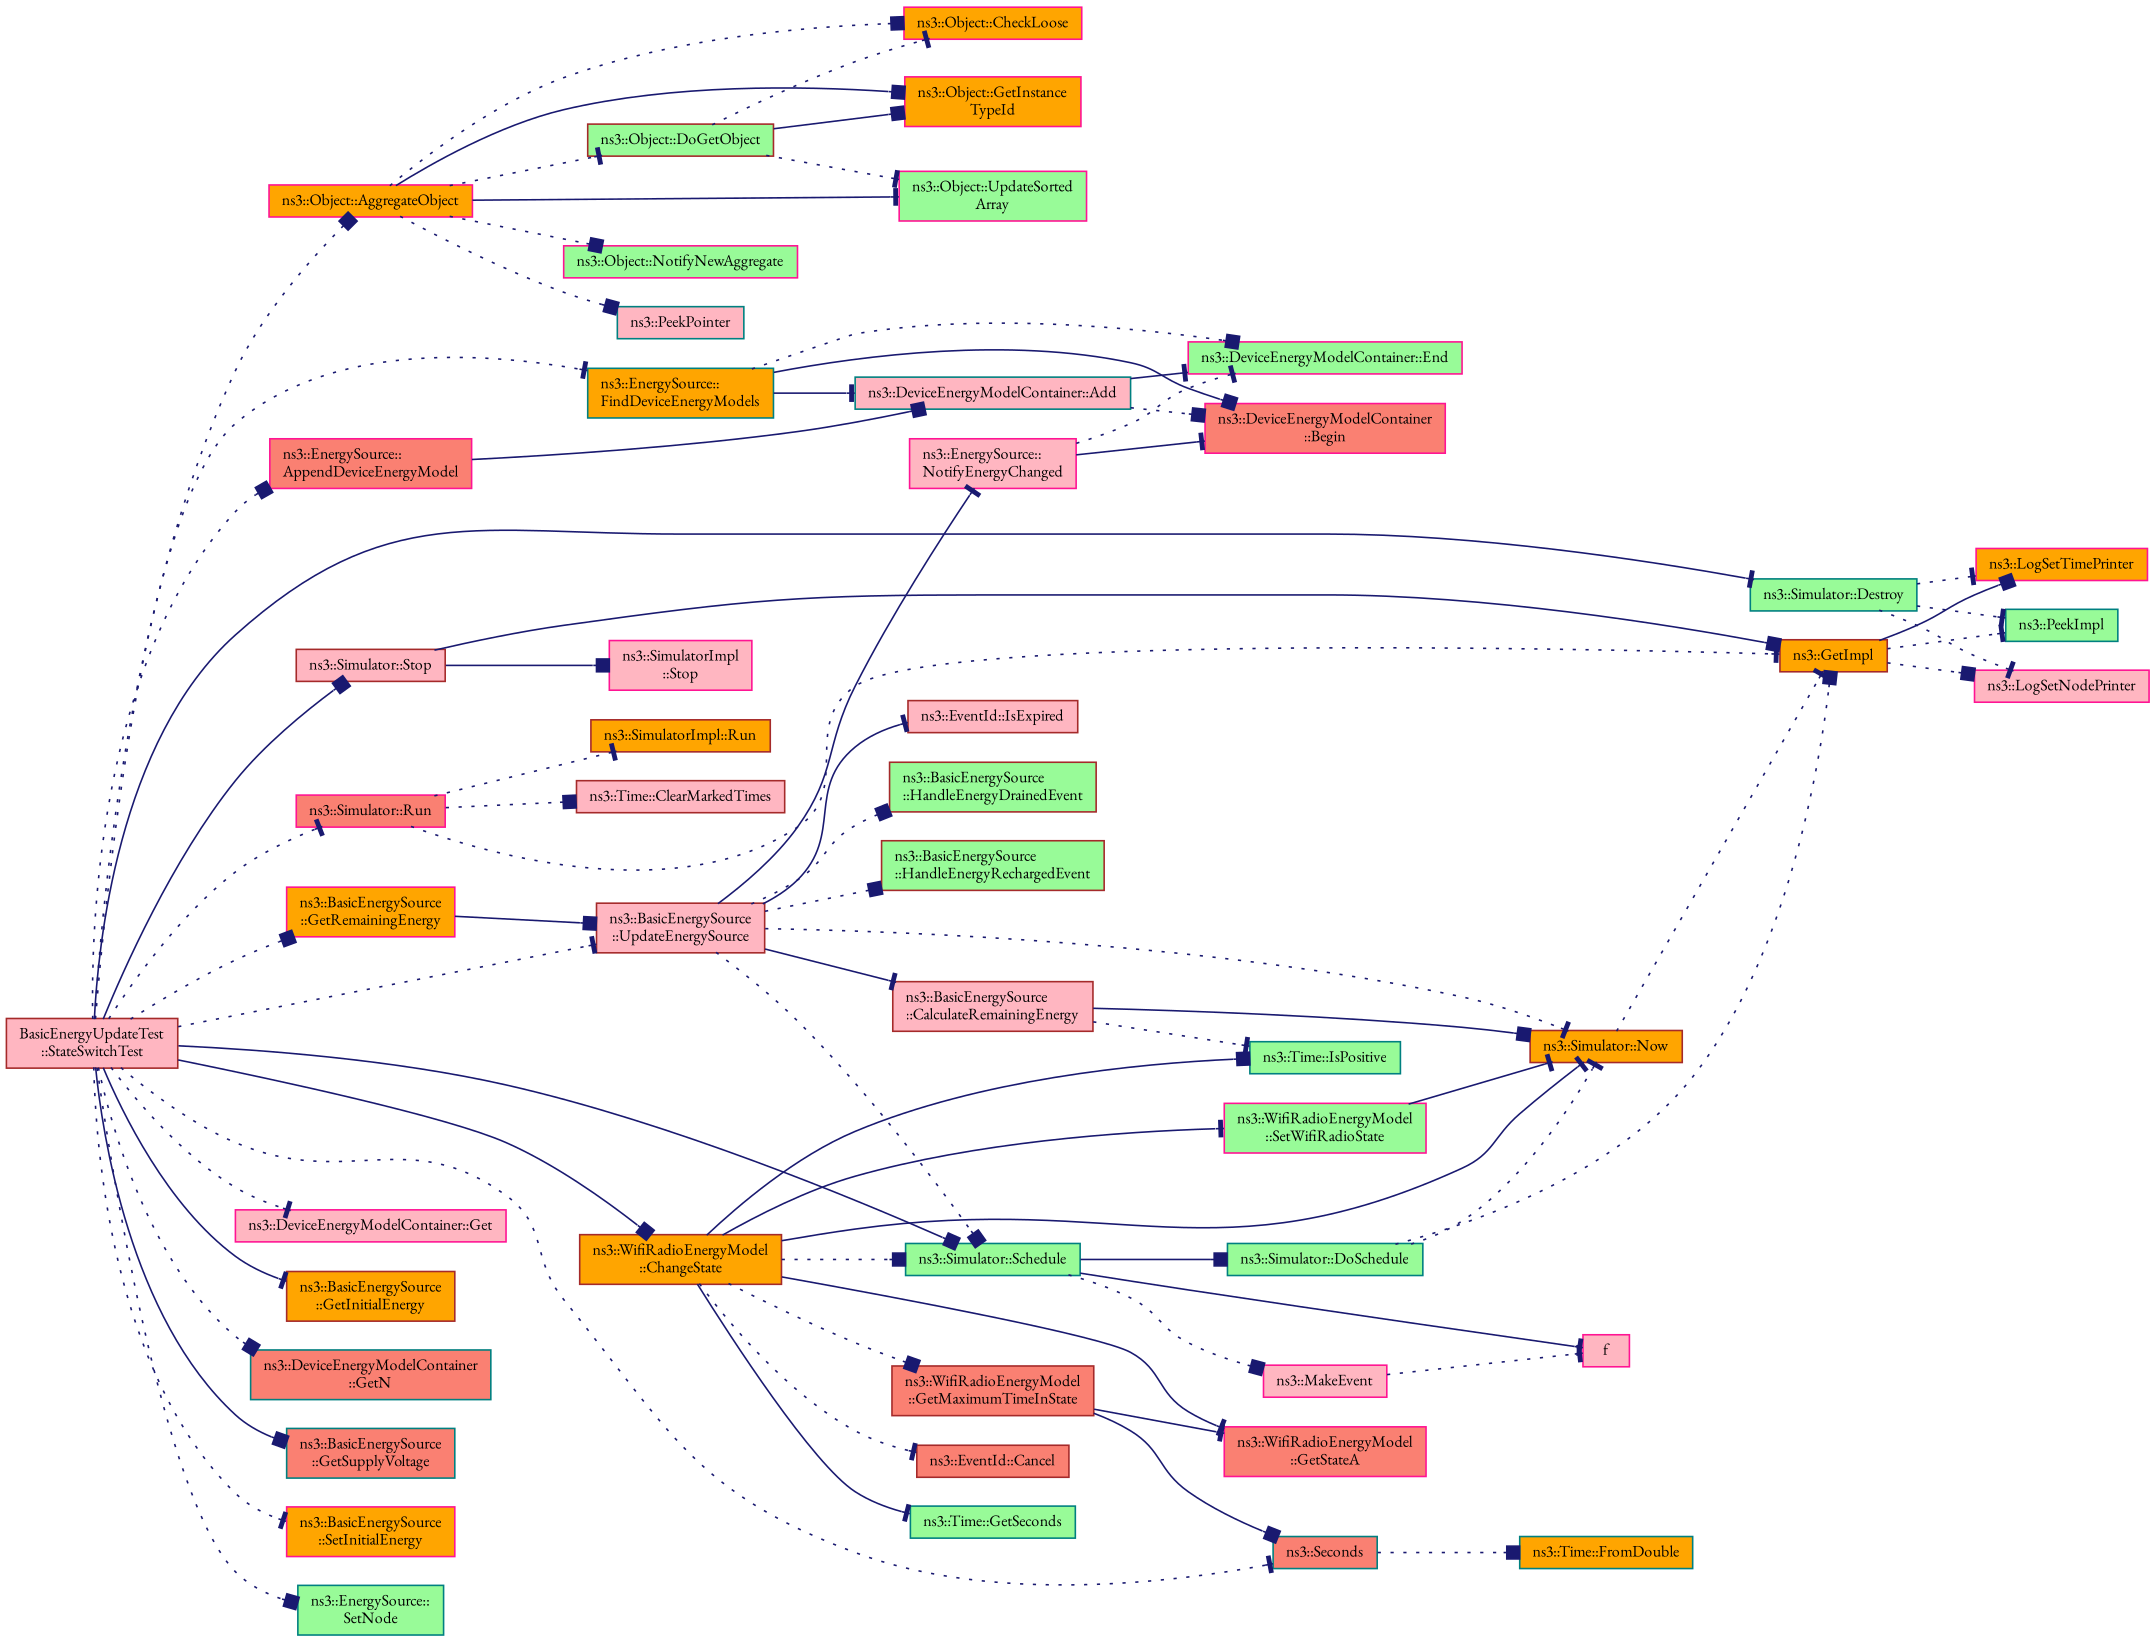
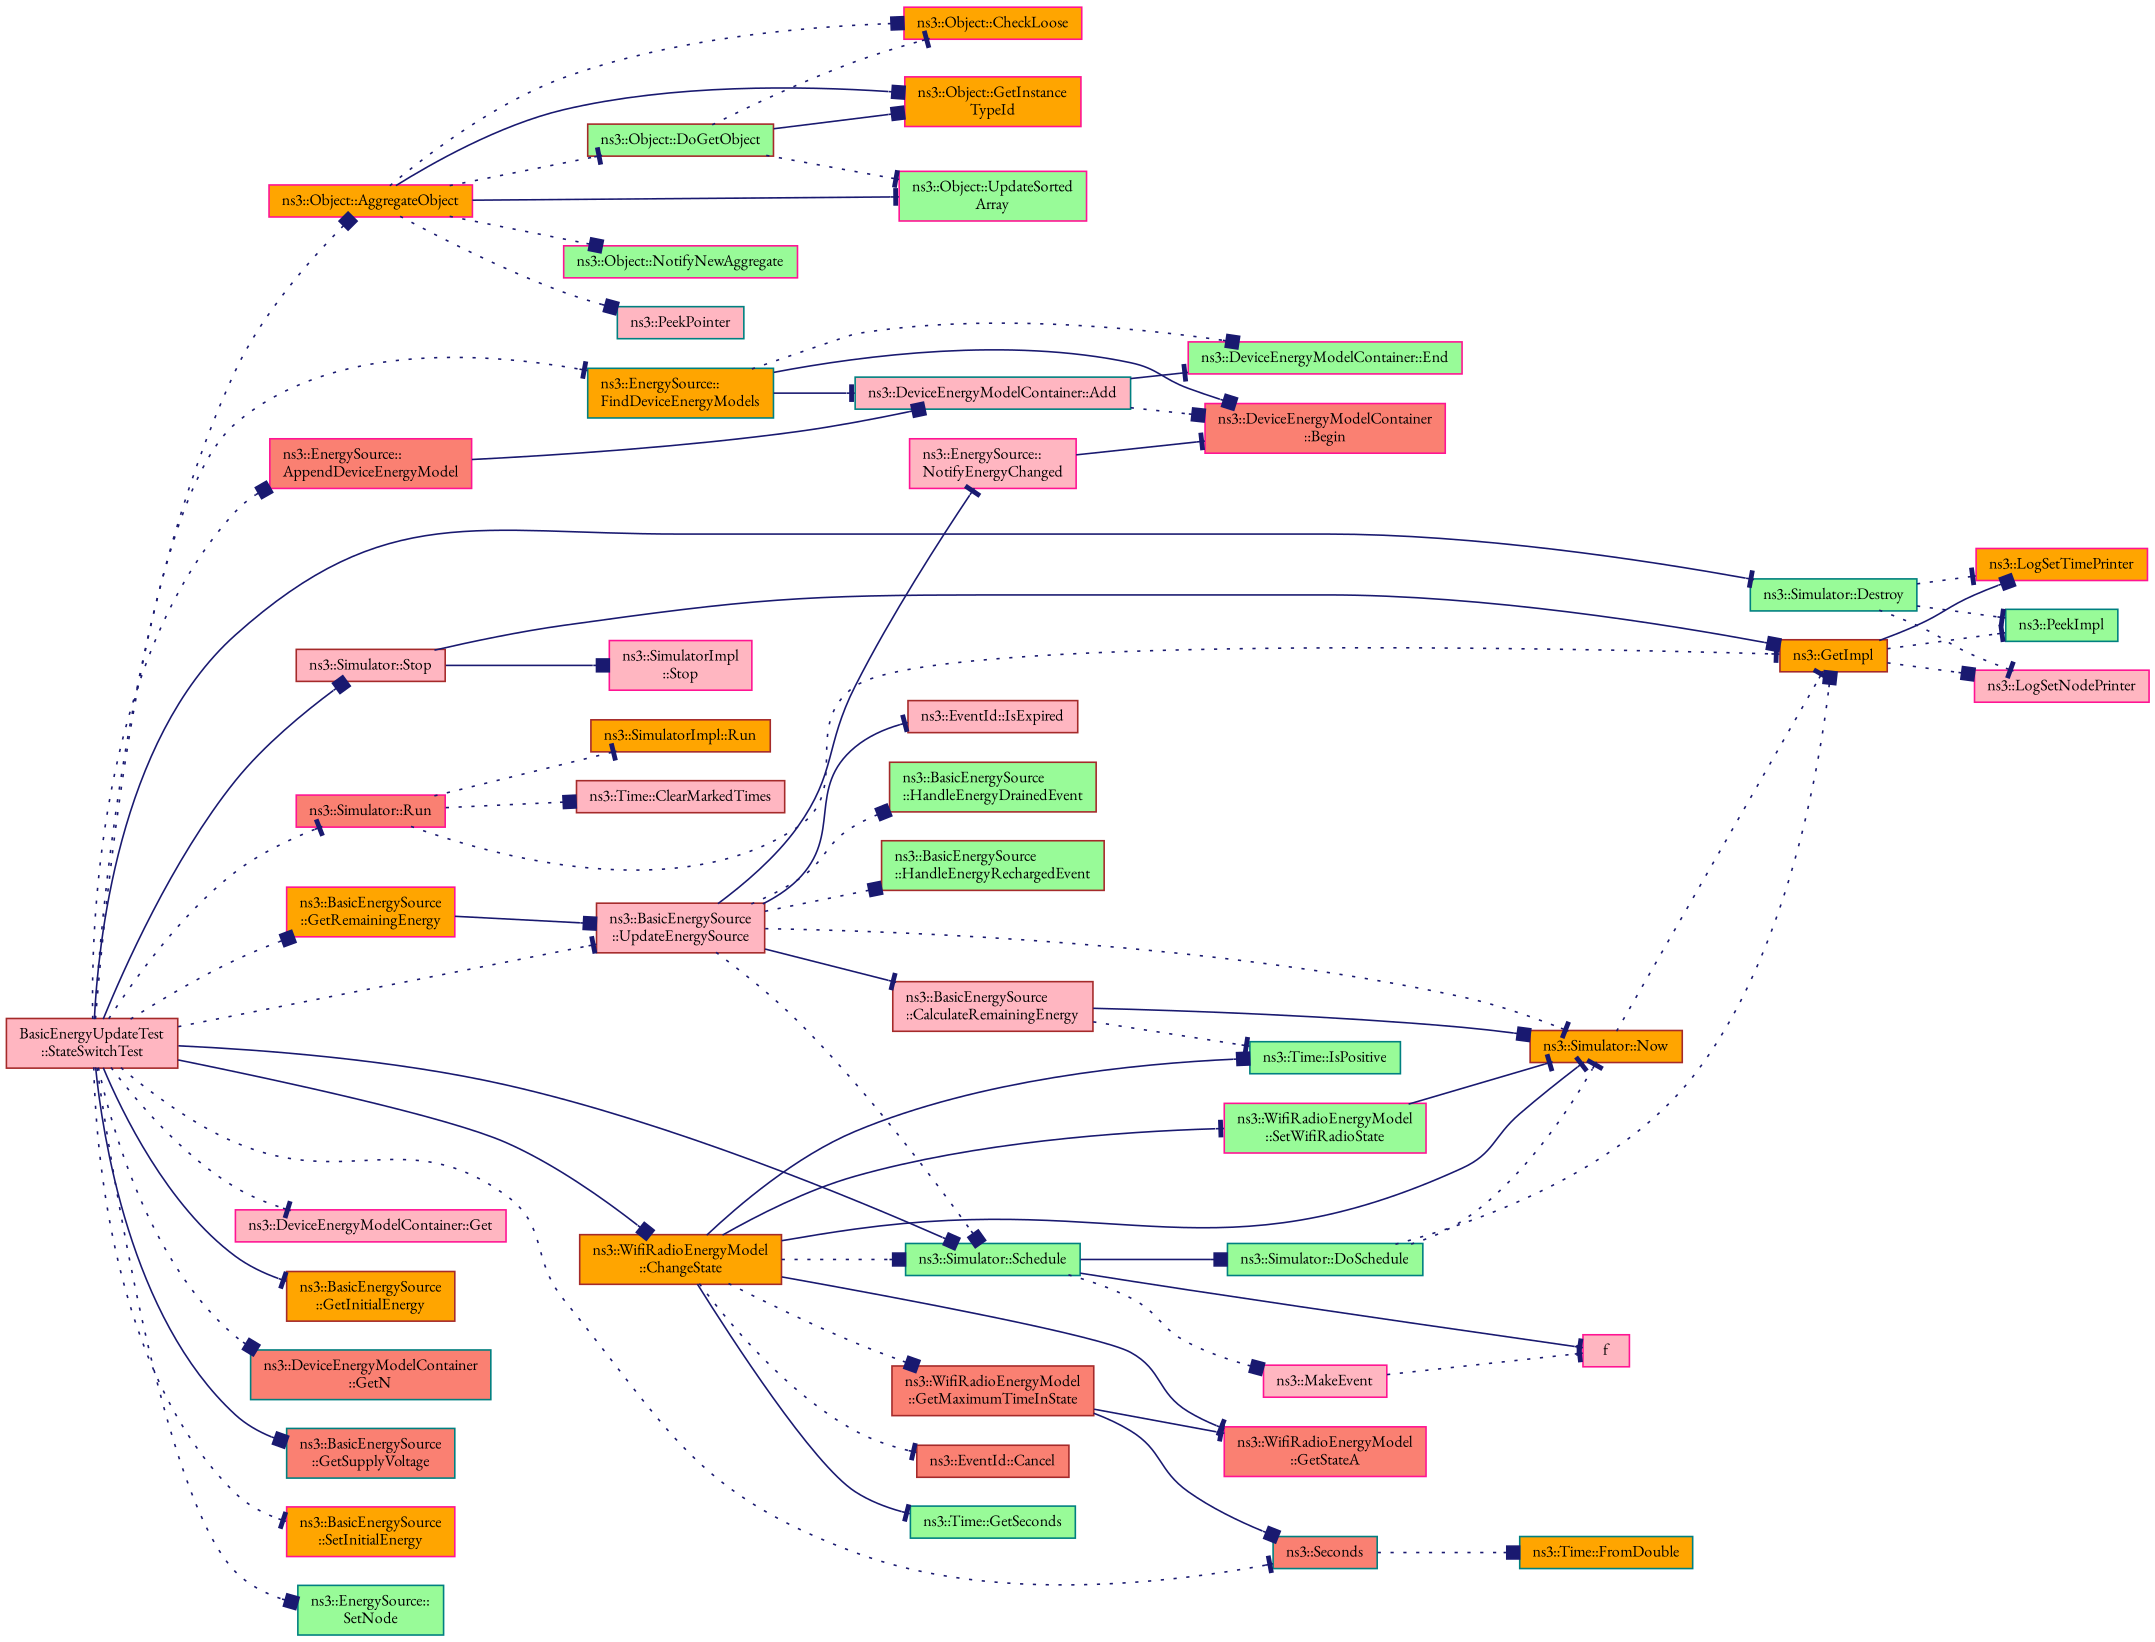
edge "ns3::EnergySource:: NotifyEnergyChanged" -> "ns3::DeviceEnergyModelContainer::End": removed
